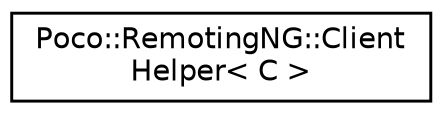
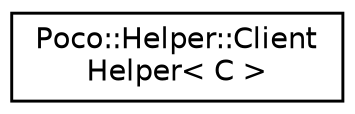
node "Poco::RemotingNG::Client Helper< C >": label "Poco::RemotingNG::Client Helper< C >" -> "Poco::Helper::Client Helper< C >"
